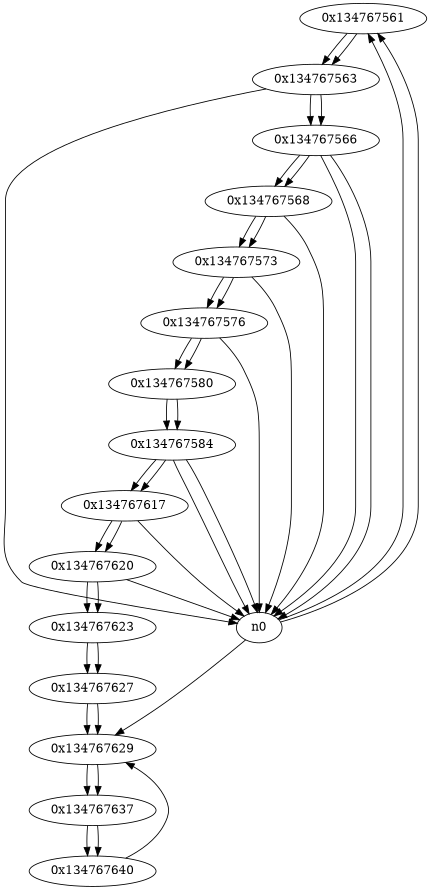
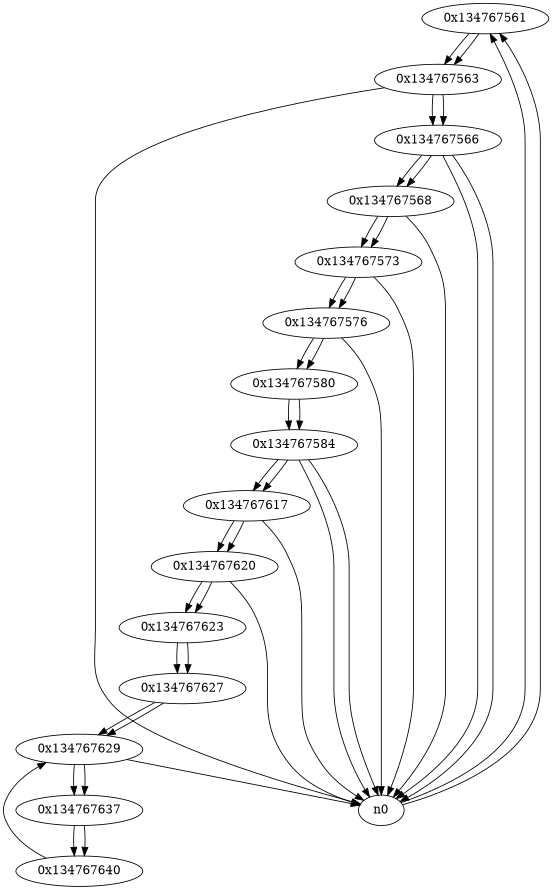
edge "n0" -> "0x134767629": reversed
